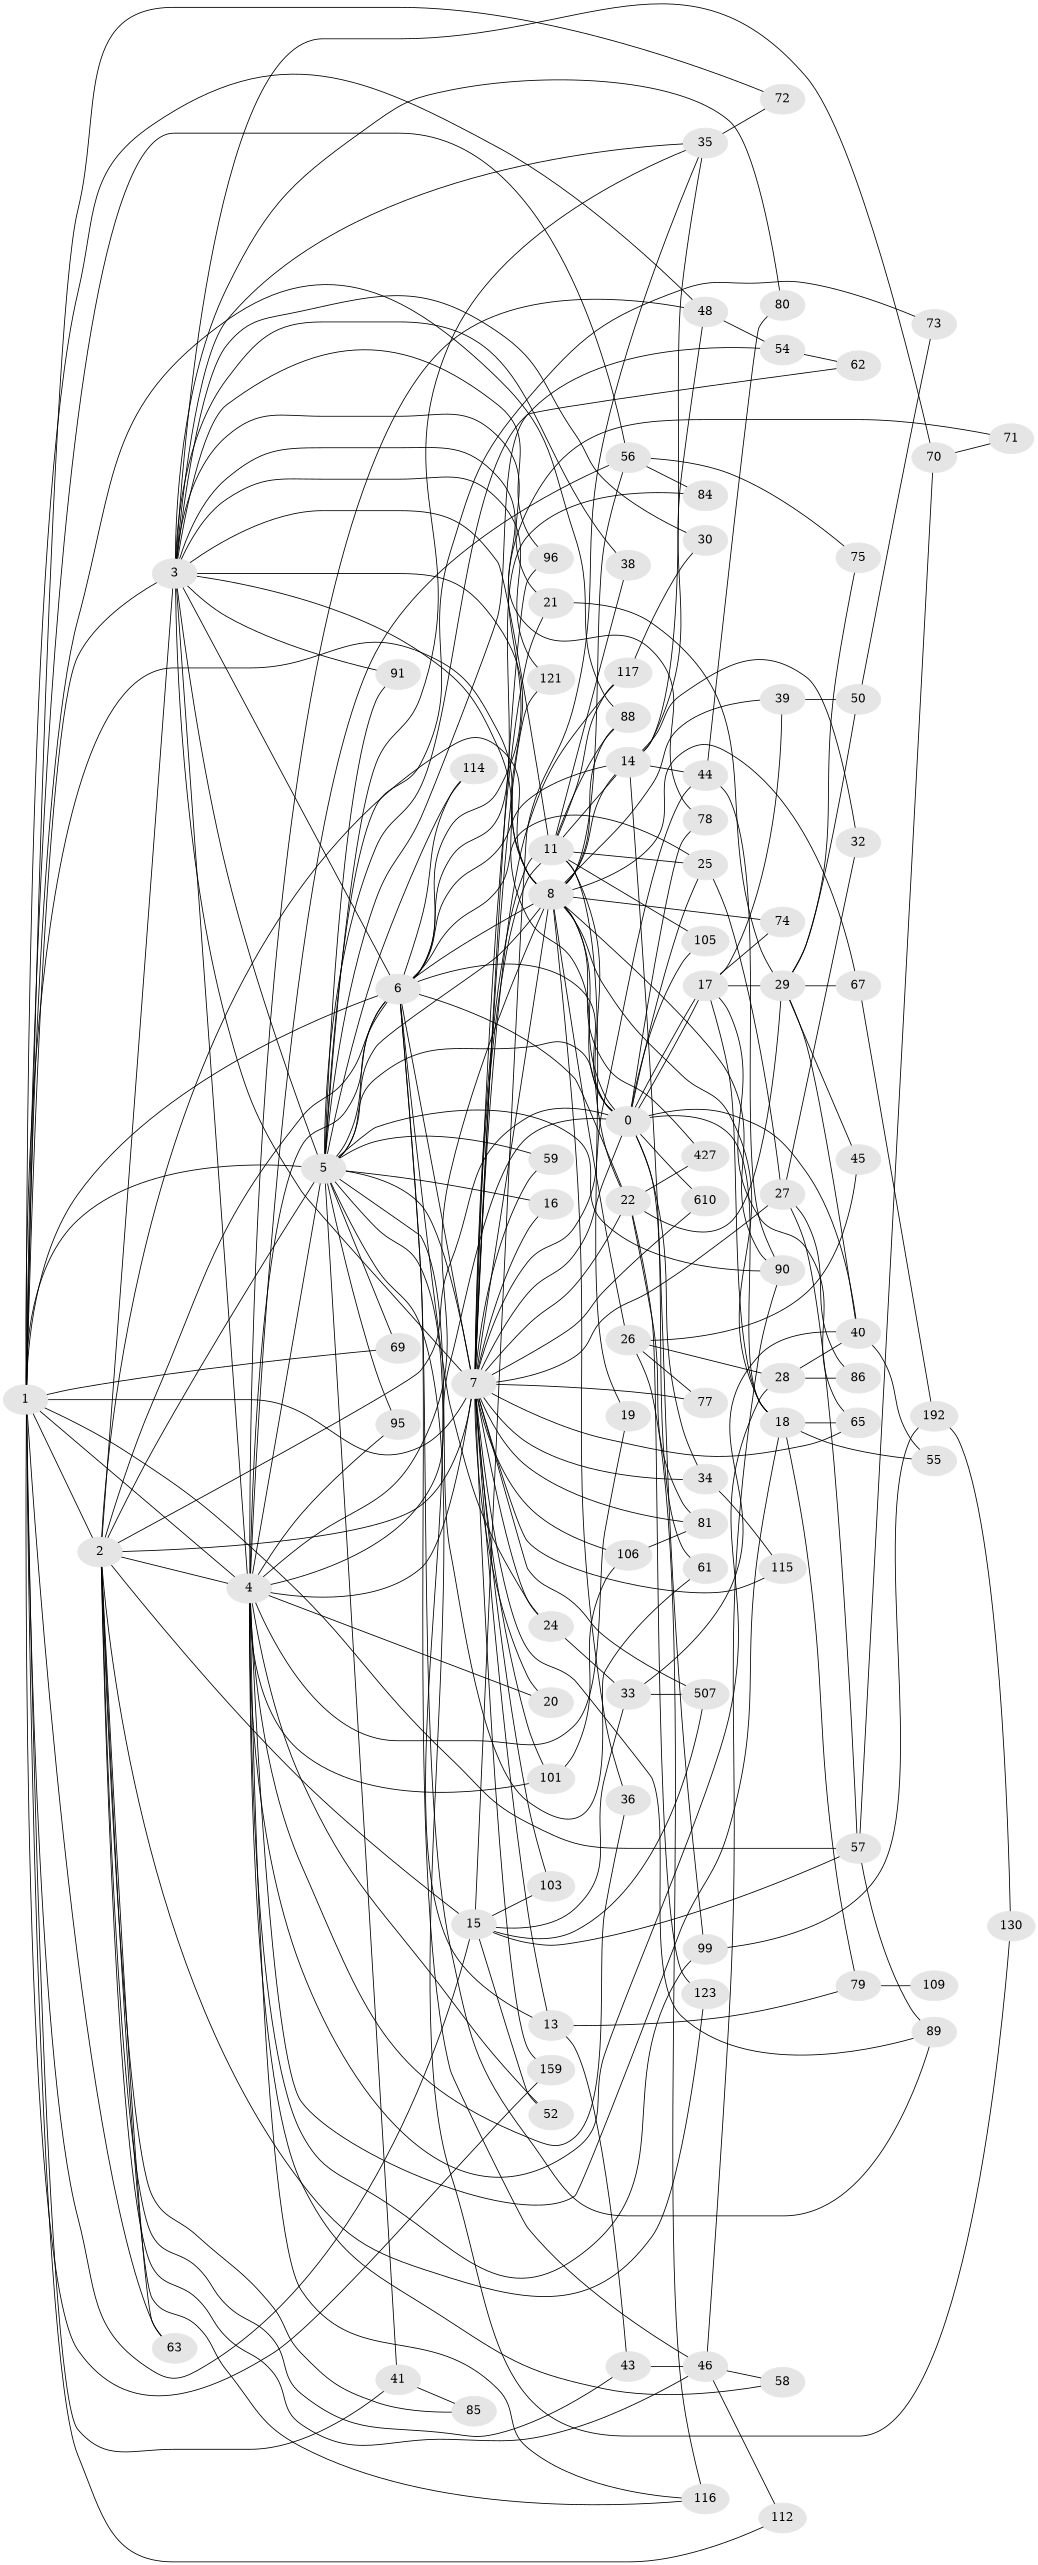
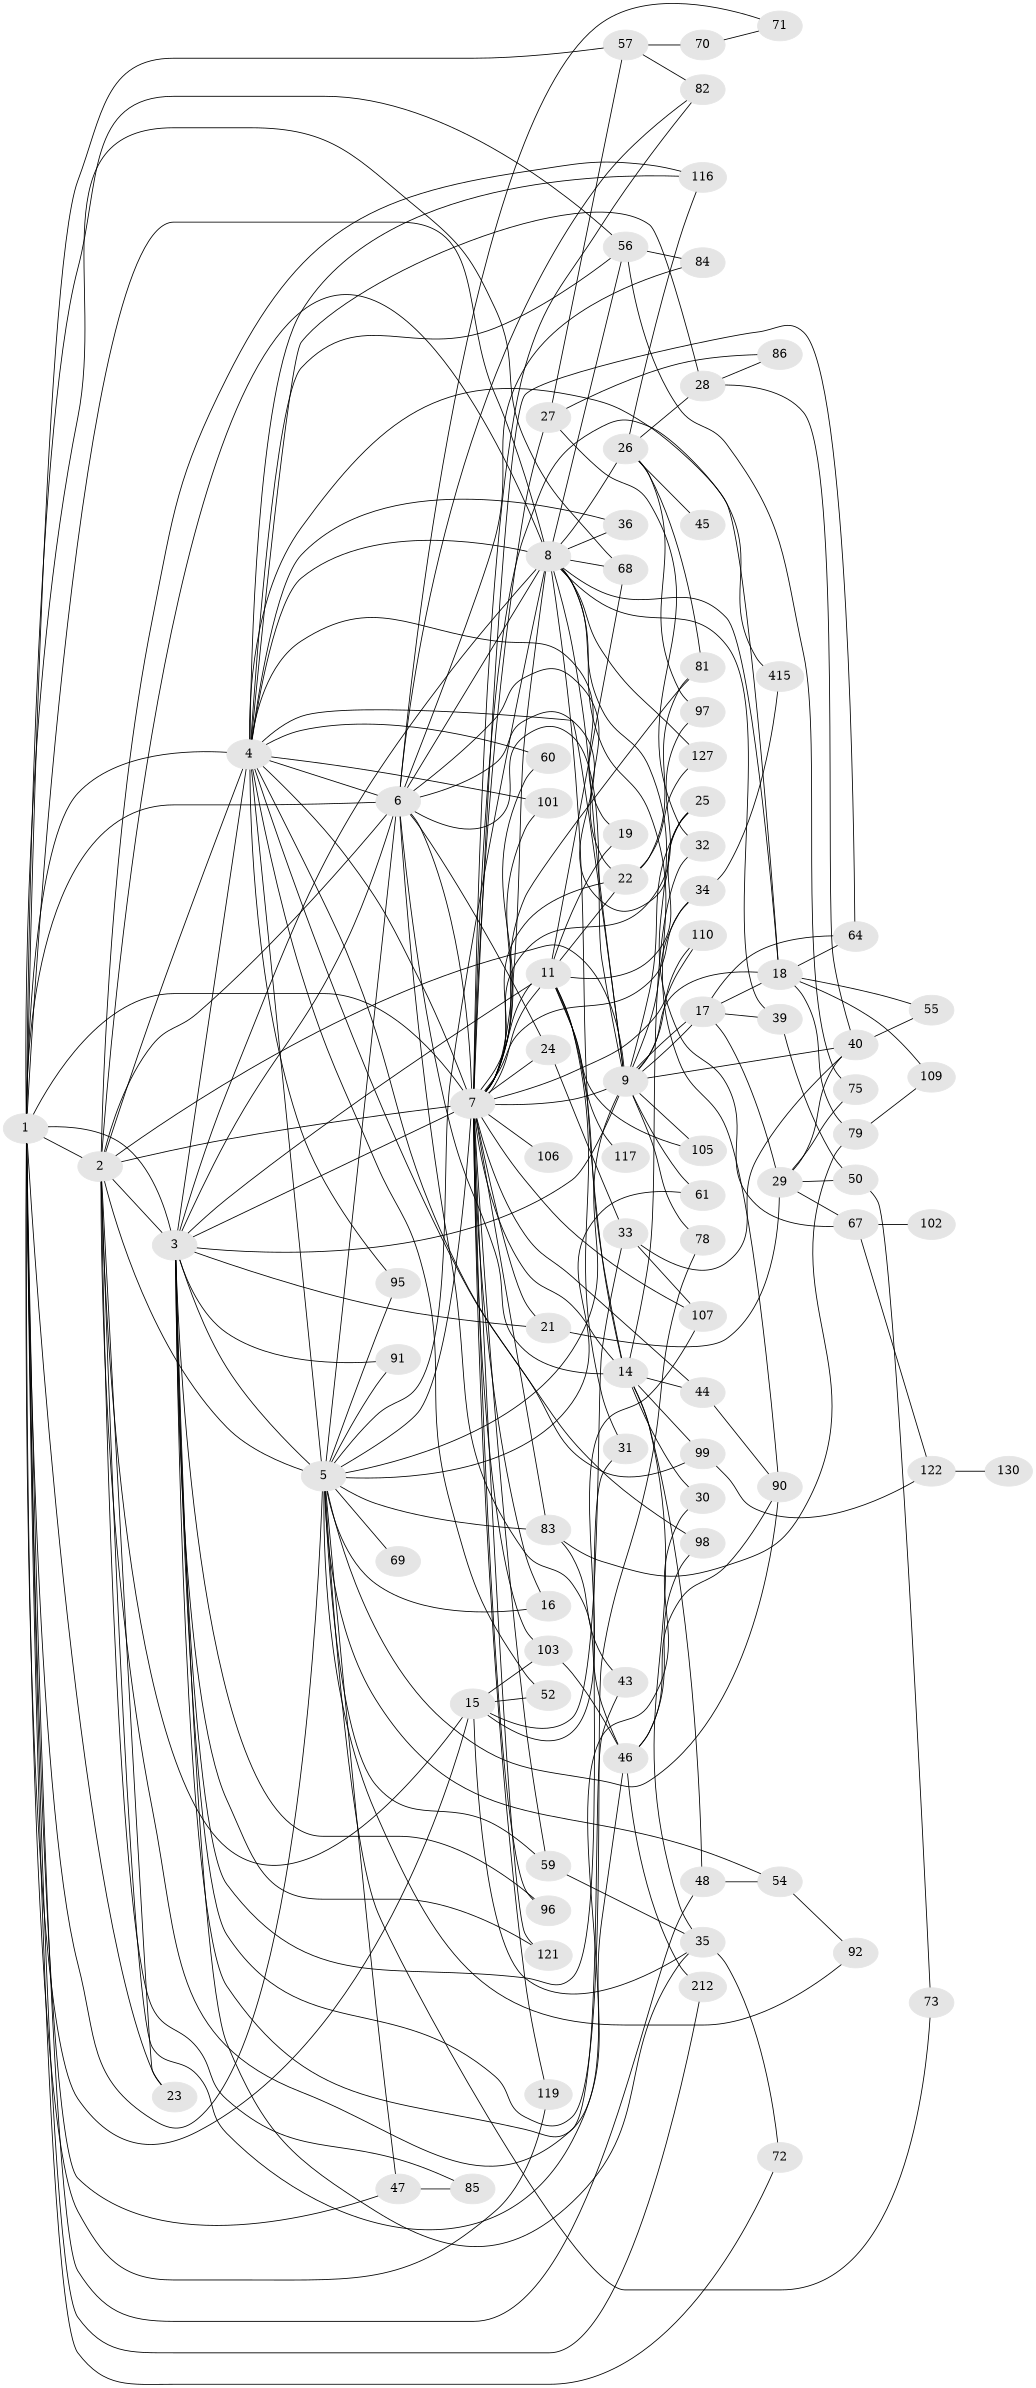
edge "70" -- "3": removed
node "80": removed
node "62": label "62" -> "92"
edge "35" -- "5": now "35" -- "59"
node "38": label "38" -> "31"
edge "30" -- "117": now "30" -- "14"
node "88": label "88" -> "68"
node "114": removed
edge "48" -- "4": removed
node "74": removed
edge "117" -- "7": now "14" -- "7"
edge "18" -- "109": added
edge "25" -- "27": removed
edge "29" -- "45": removed
node "0": label "0" -> "9"
node "427": label "427" -> "127"
edge "29" -- "22": removed
node "610": label "610" -> "110"
node "102": added
edge "69" -- "1": removed
node "77": label "77" -> "97"
node "192": label "192" -> "122"
node "65": label "65" -> "64"
edge "81" -- "106": now "81" -- "26"
node "115": label "115" -> "415"
edge "106" -- "101": removed
node "507": label "507" -> "107"
node "20": label "20" -> "60"
edge "57" -- "15": removed
node "123": removed
node "13": label "13" -> "83"
node "89": label "89" -> "82"
node "159": label "159" -> "119"
edge "5" -- "130": removed
node "63": label "63" -> "23"
edge "43" -- "46": now "103" -- "46"
node "41": label "41" -> "47"
node "58": label "58" -> "98"
node "112": label "112" -> "212"
